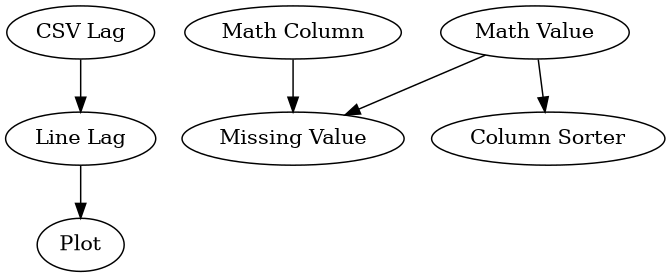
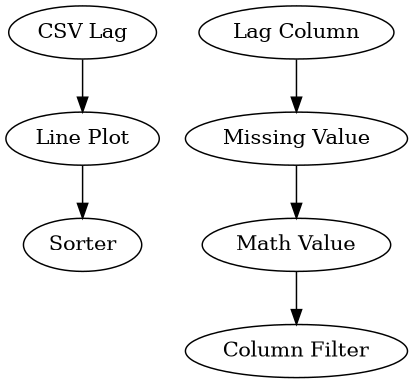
node "Math Column": label "Math Column" -> "Lag Column"
edge "Math Value" -> "Missing Value": reversed
node "Line Lag": label "Line Lag" -> "Line Plot"
node "Column Sorter": label "Column Sorter" -> "Column Filter"
node "Plot": label "Plot" -> "Sorter"
